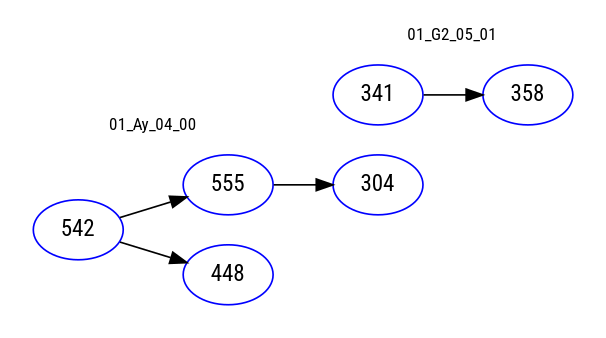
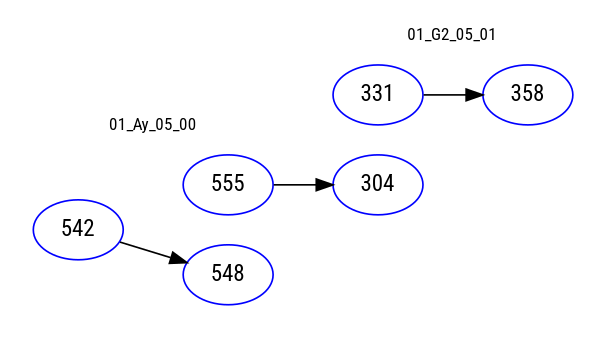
node "341": label "341" -> "331"
cluster "01_Ay_04_00": label "01_Ay_04_00" -> "01_Ay_05_00"
edge "542" -> "555": removed
node "448": label "448" -> "548"
